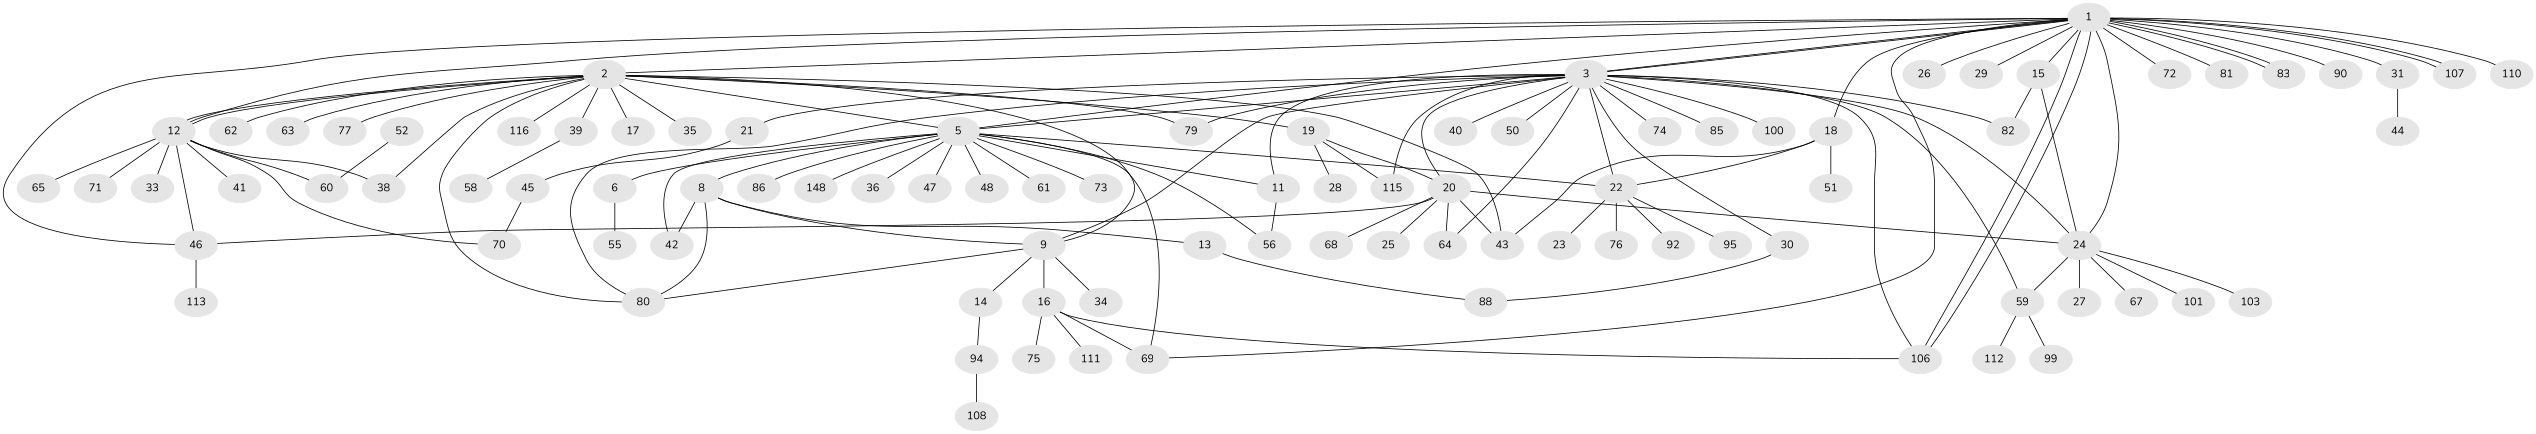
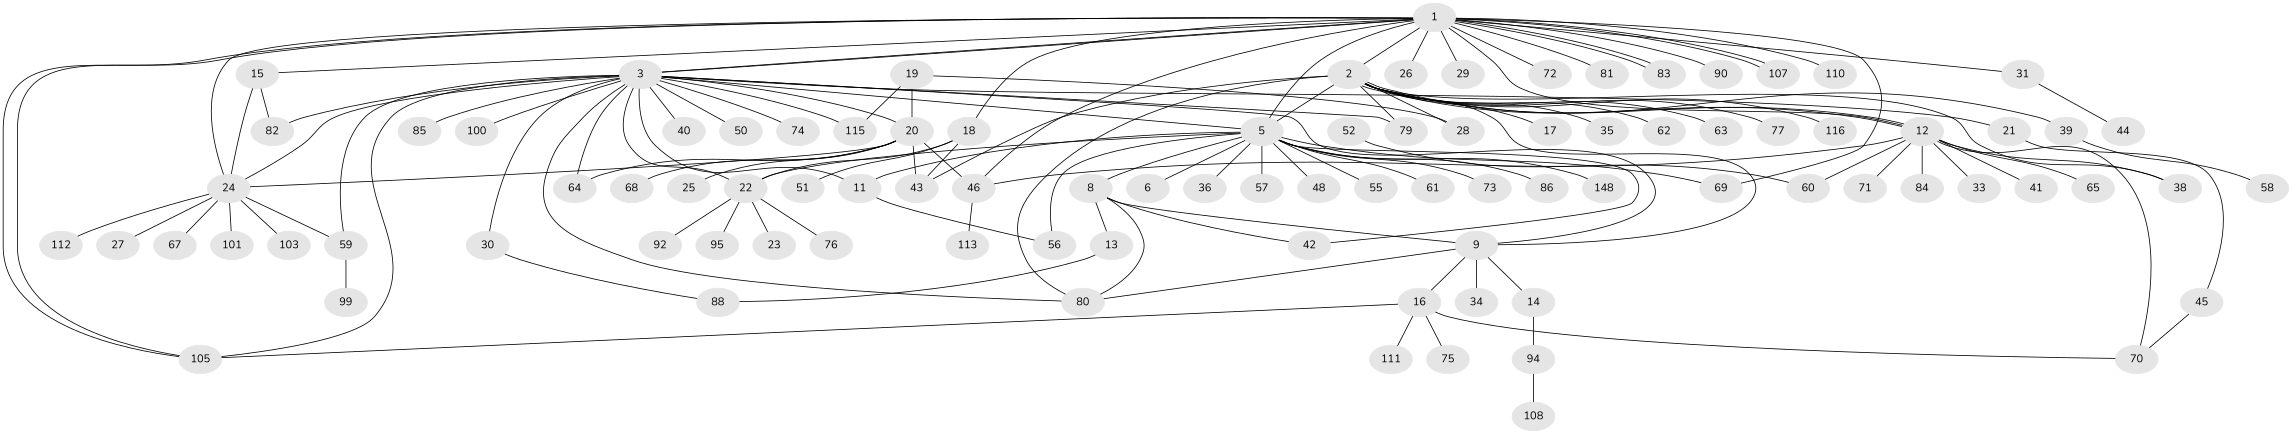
edge "2" -- "19": now "2" -- "28"
node "47": label "47" -> "57"
node "84": added
edge "6" -- "55": now "5" -- "55"
edge "16" -- "69": now "16" -- "70"
edge "59" -- "112": now "24" -- "112"
node "106": label "106" -> "105"
